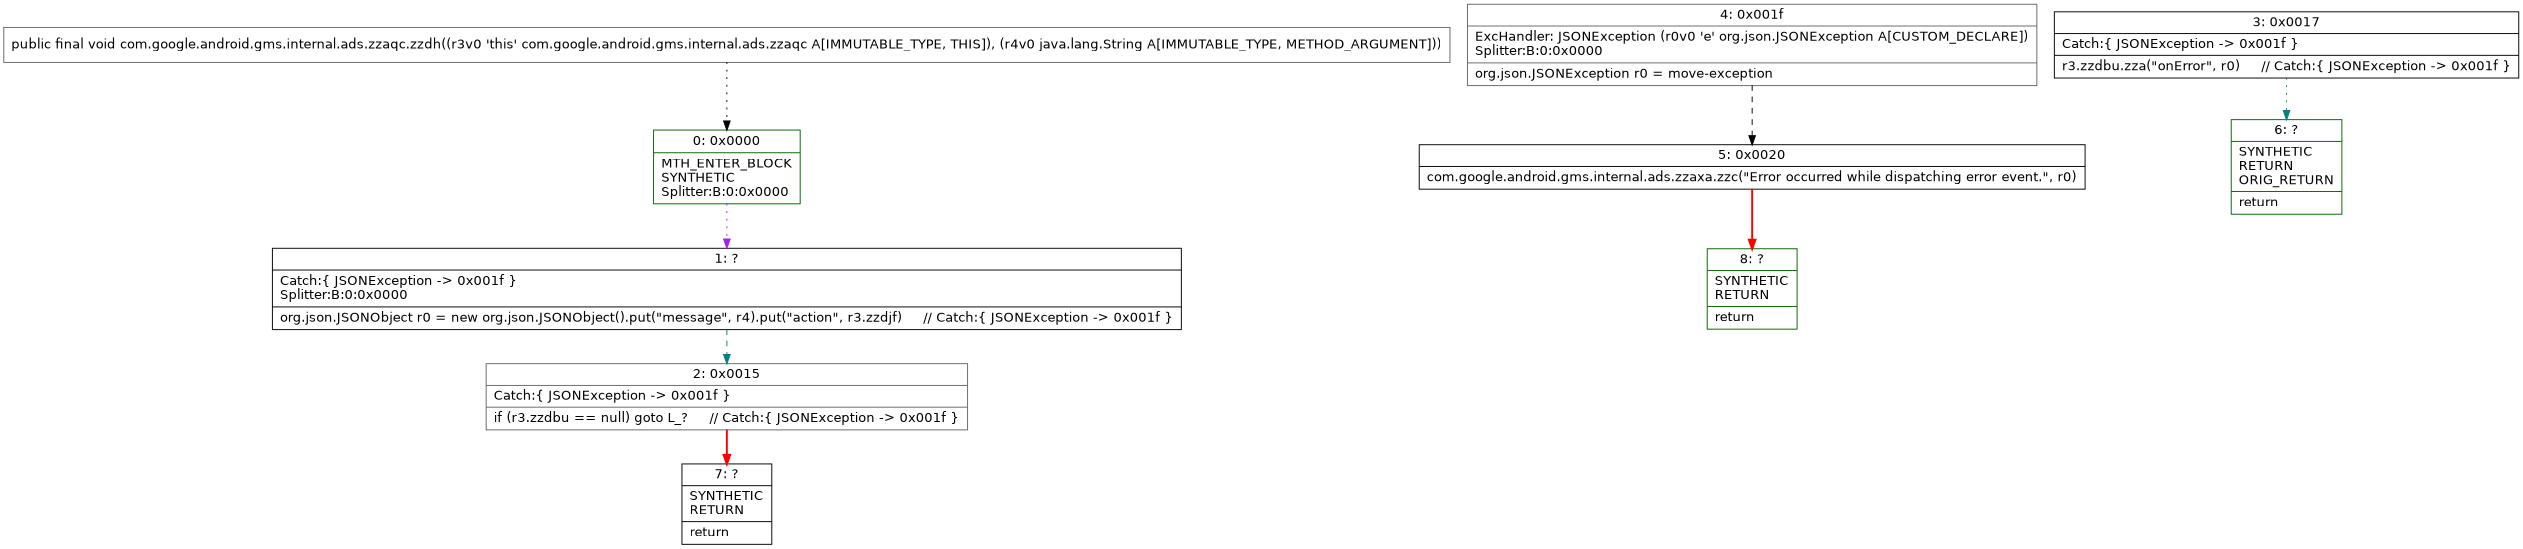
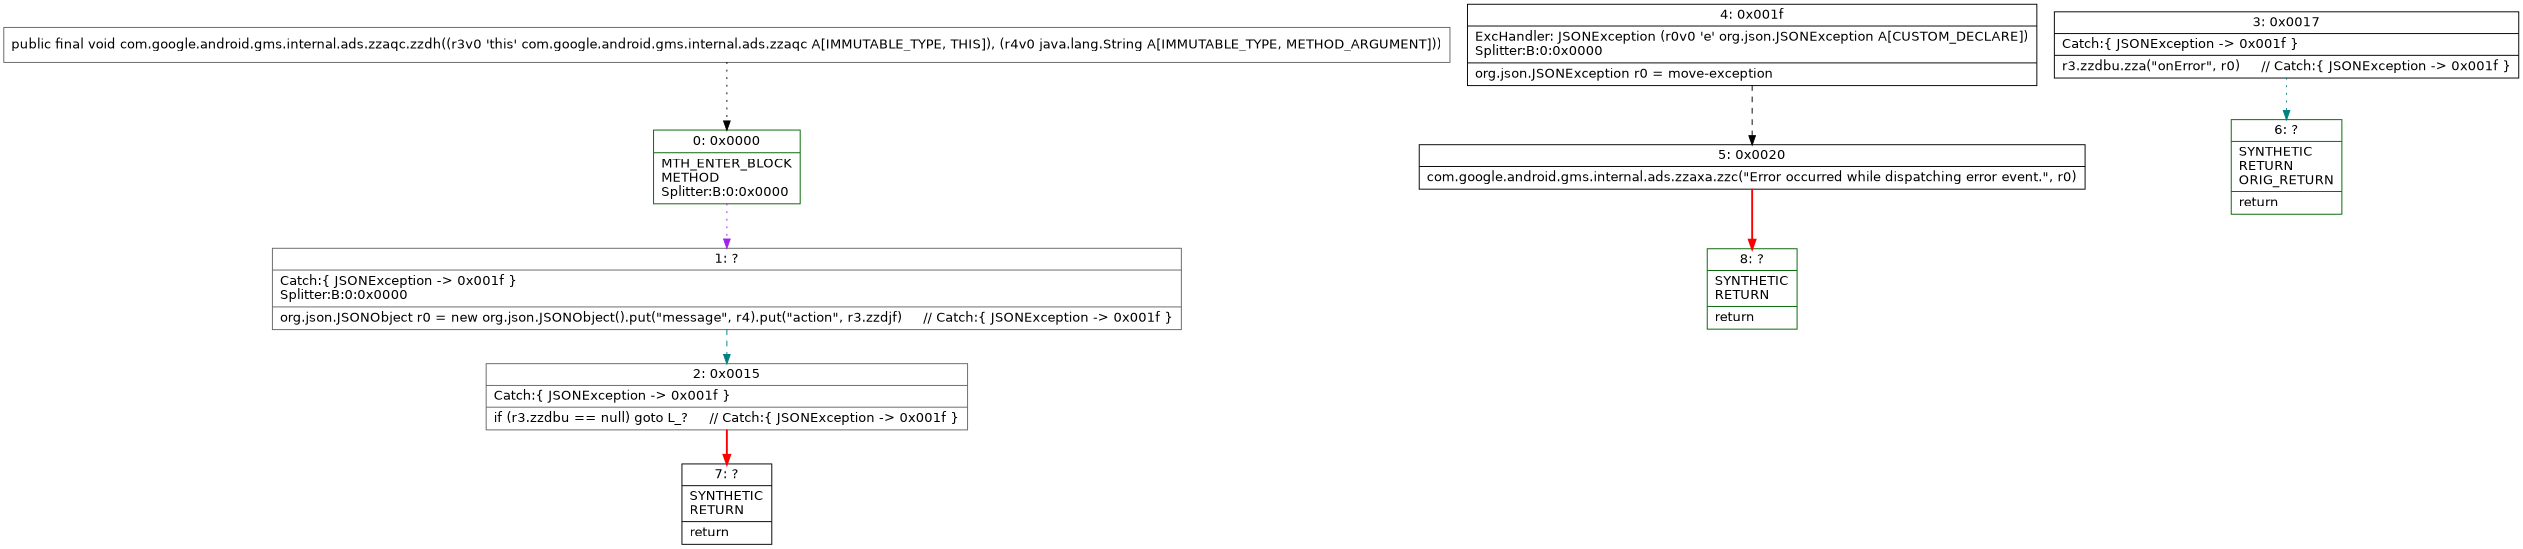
node "4: 0x001f": color gray40 -> black
node "0: 0x0000": text "SYNTHETIC" -> "METHOD"
node "1: ?": color black -> gray40
